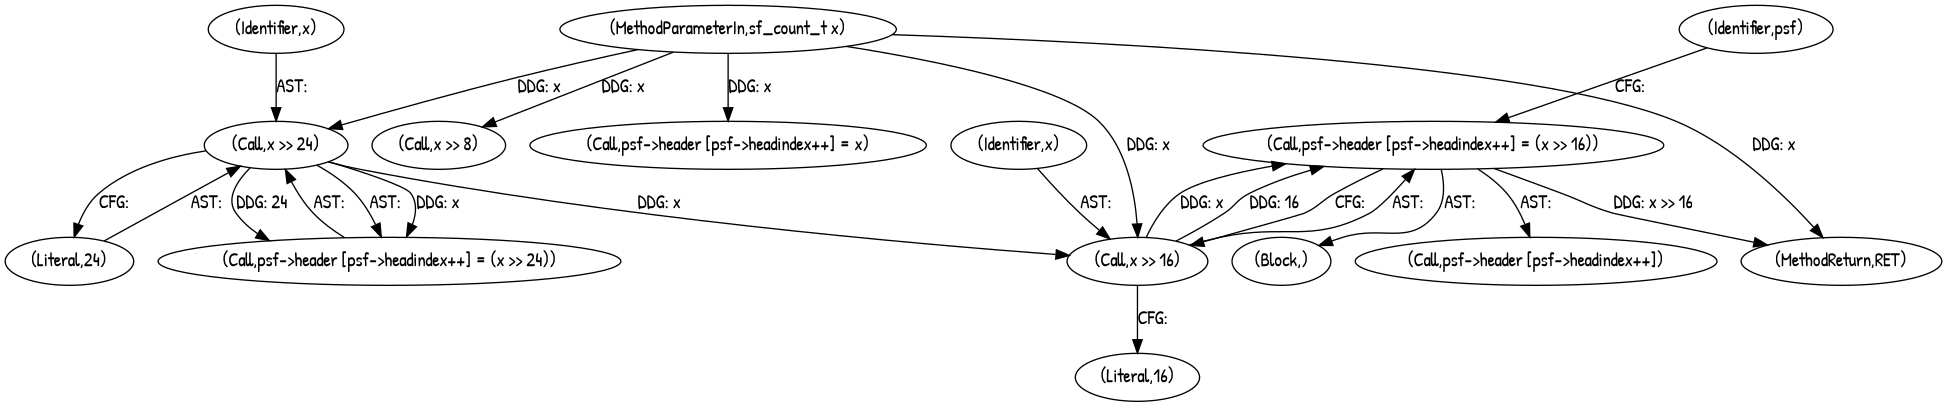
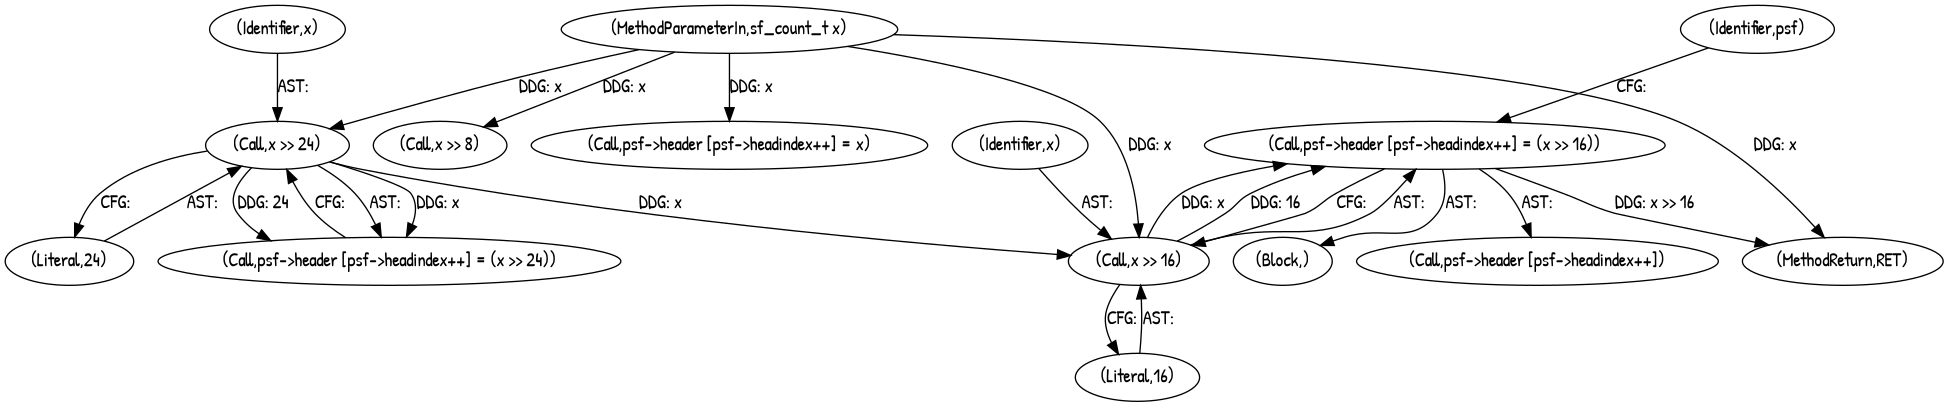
edge "(Call,psf->header [psf->headindex++] = (x >> 24))" -> "(Call,x >> 24)": label "AST: " -> "CFG: "
edge "(Literal,16)" -> "(Call,x >> 16)": added, label "AST:"
